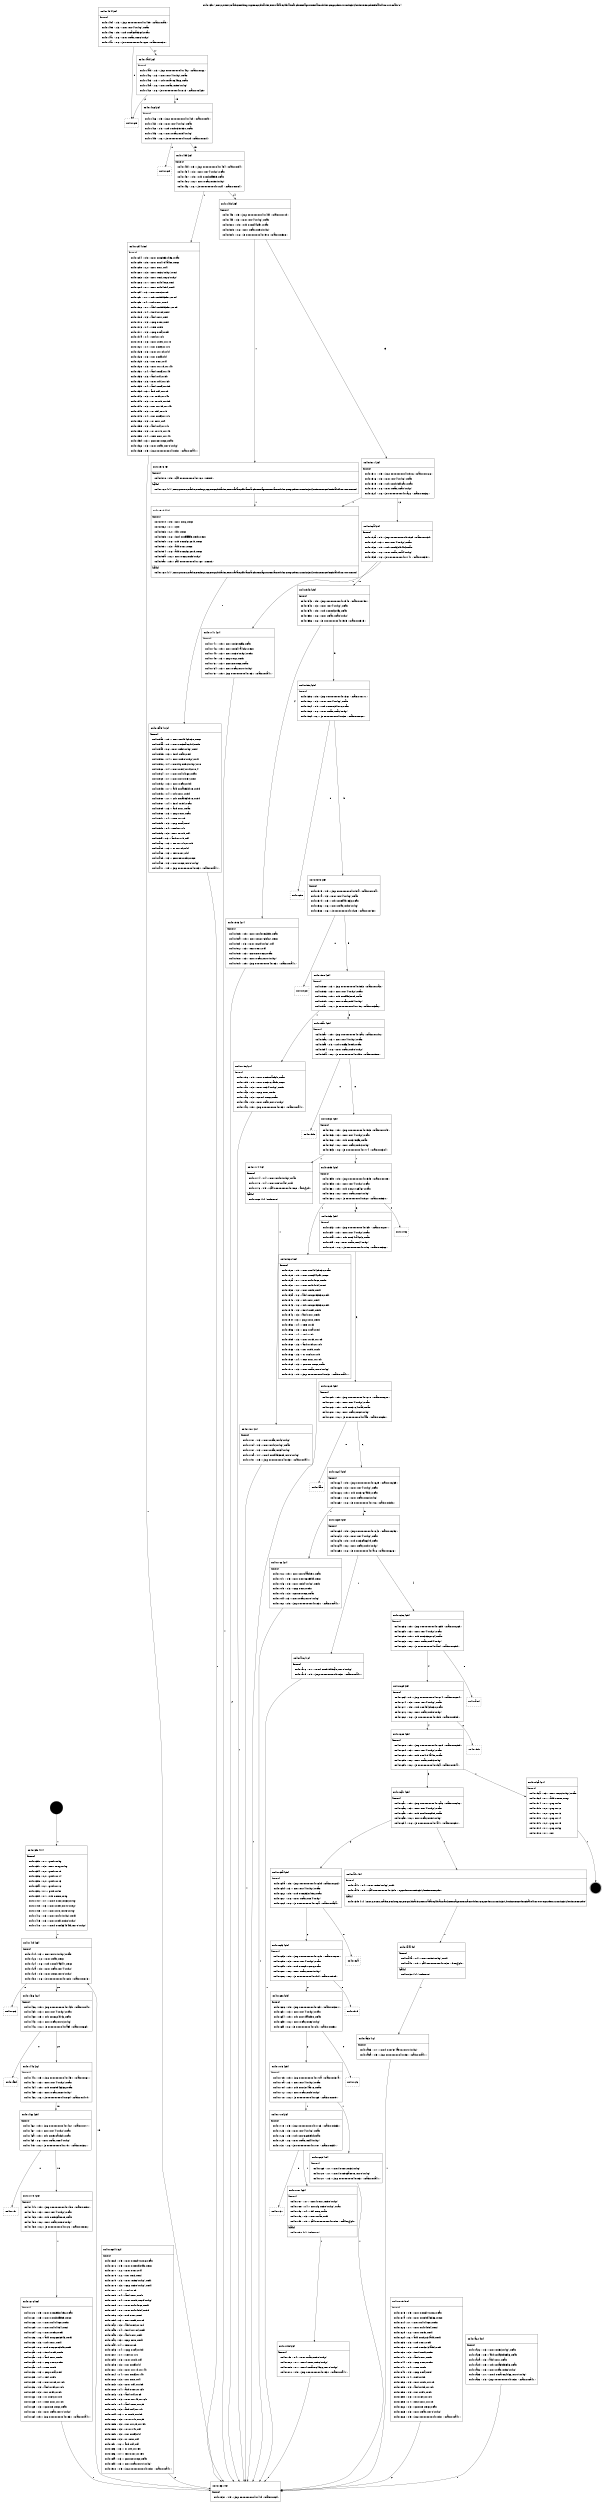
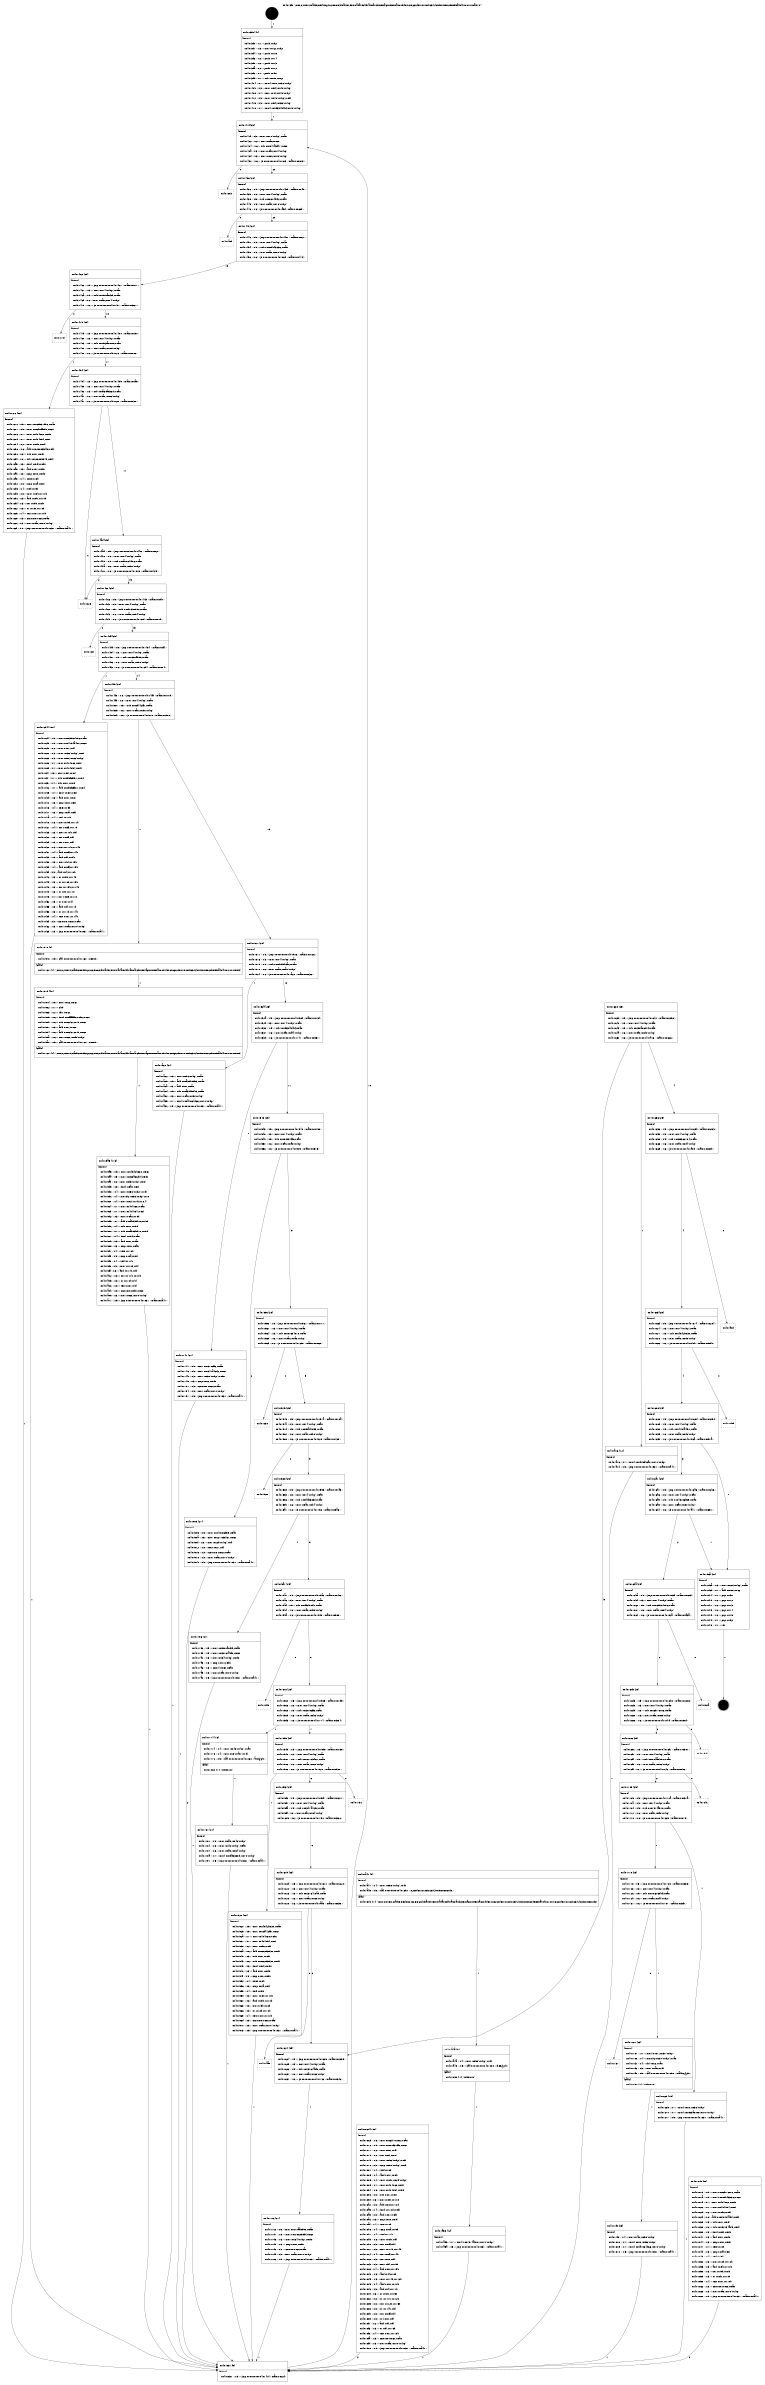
edge "0x40147b [25]" -> "0x401494 [25]": added, label "17"
edge "0x401511 [25]" -> "0x40197d [40]": now "0x401511 [25]" -> "0x401a22 [31]"
edge "0x401624 [25]" -> "0x40163d [25]": reversed
edge "0x4016a1 [25]" -> "0x401a41 [9]": now "0x4016a1 [25]" -> "0x401d6a [21]"
